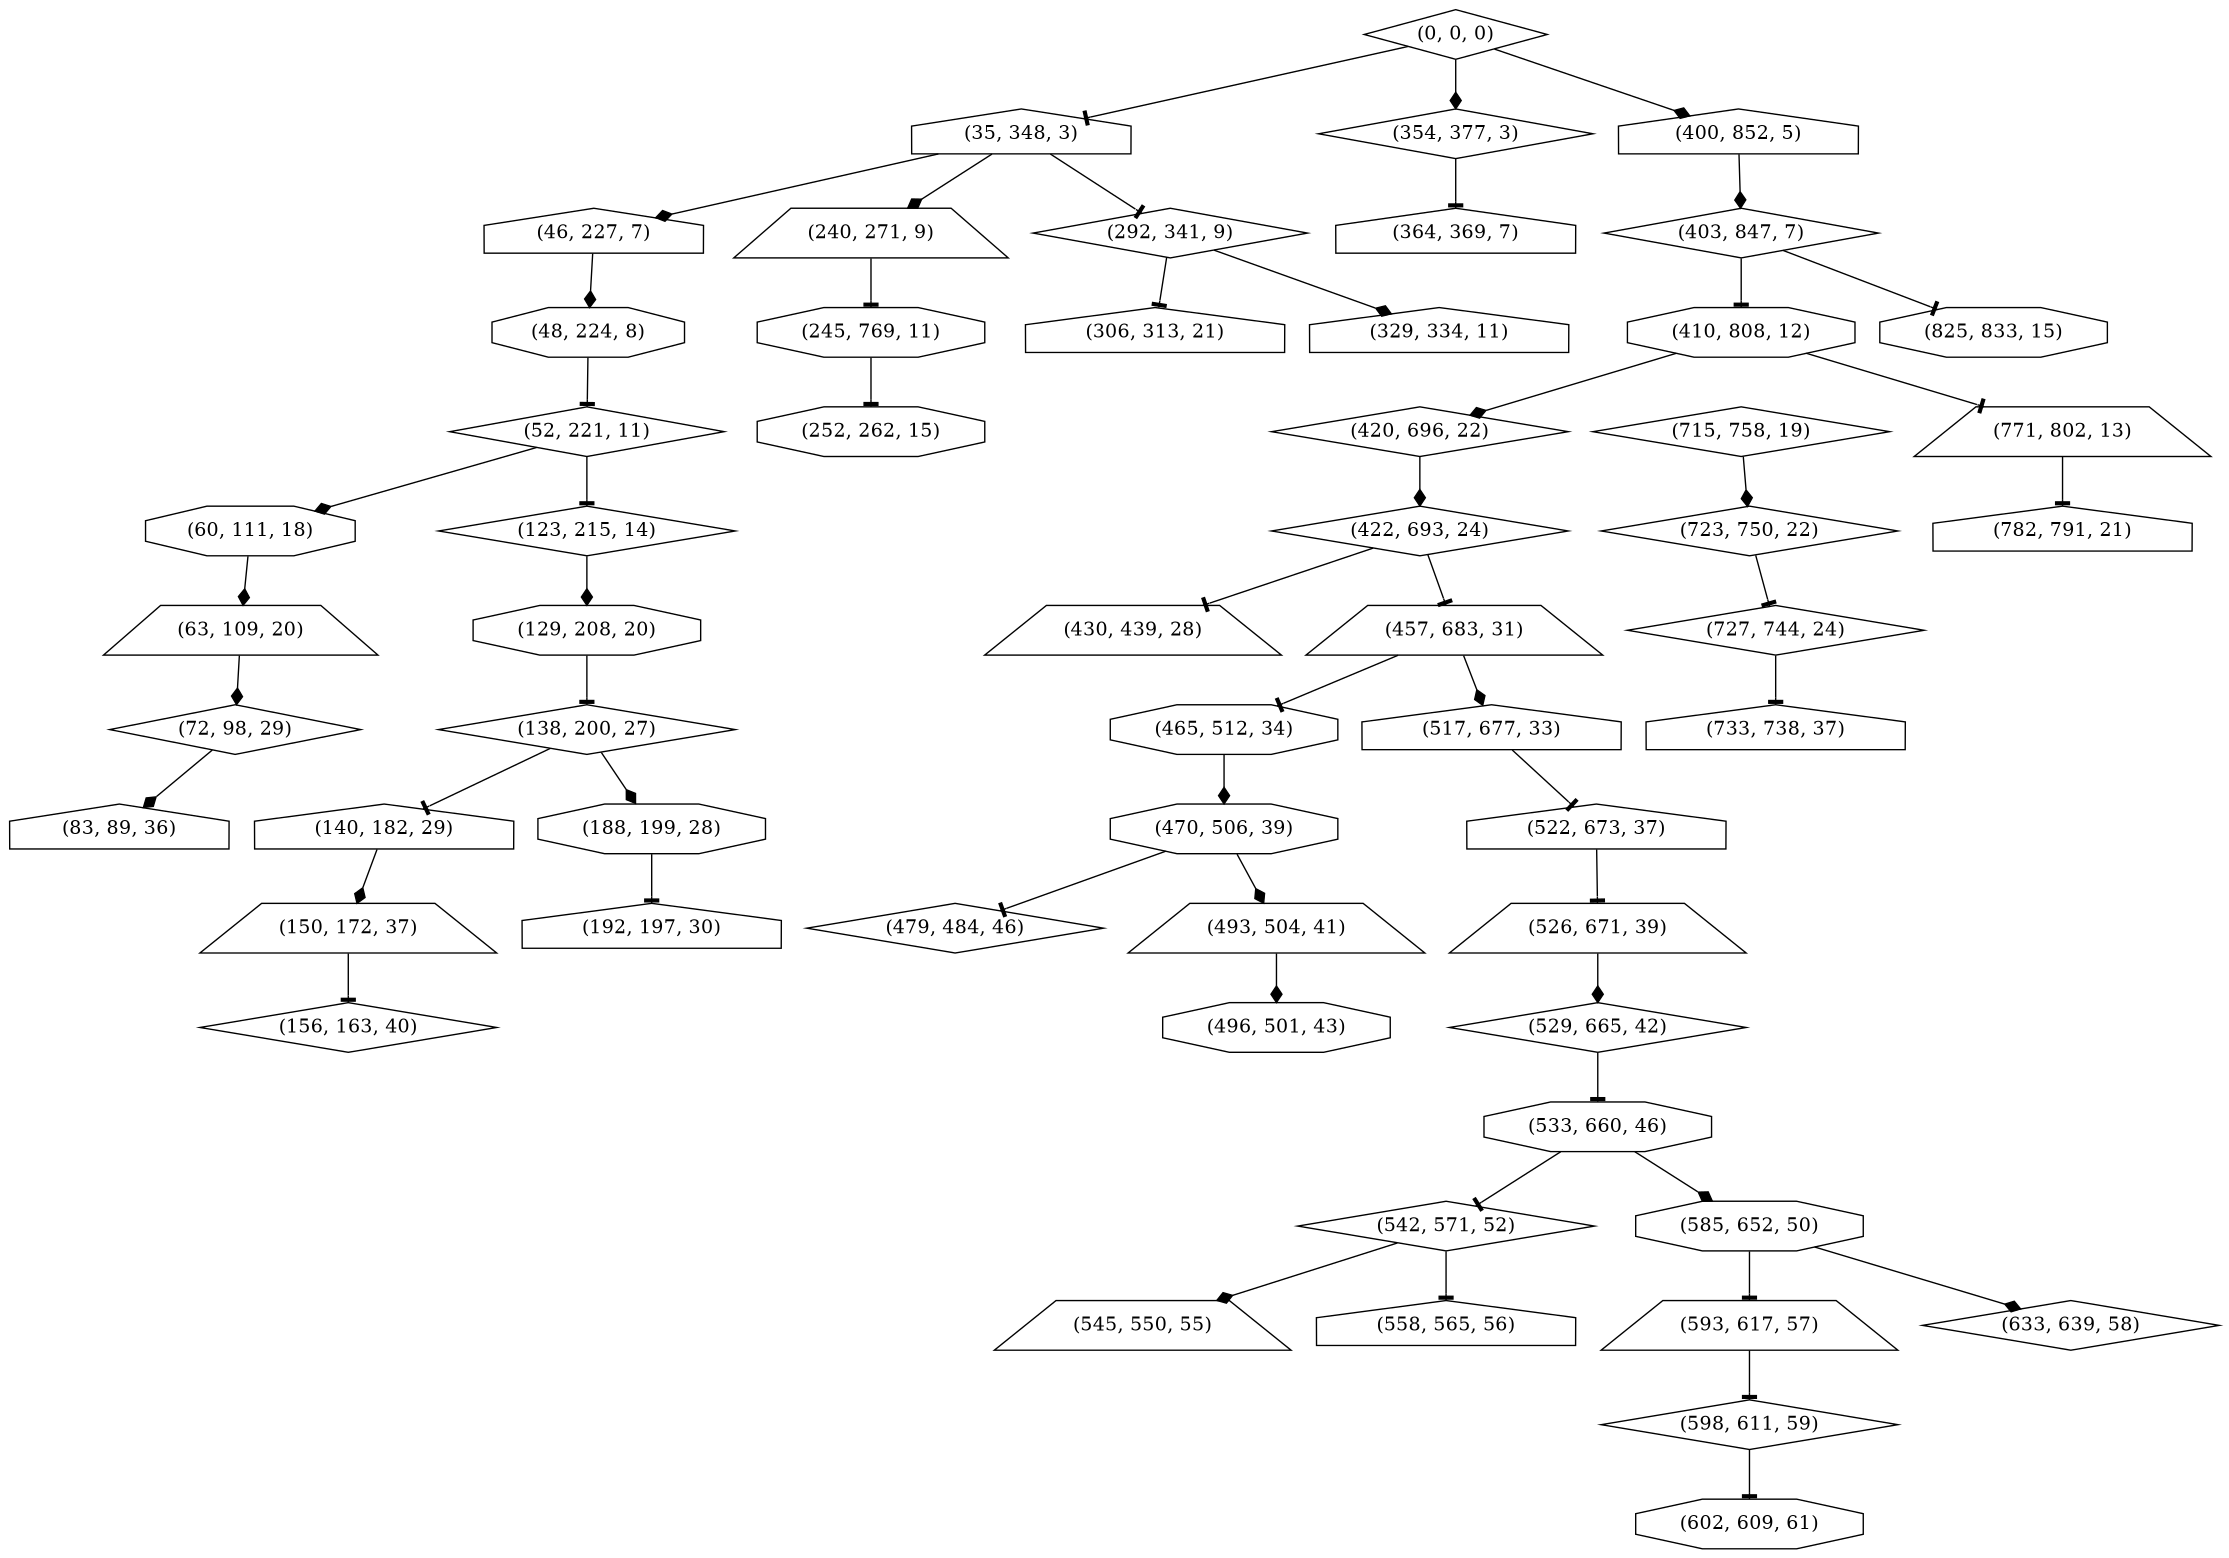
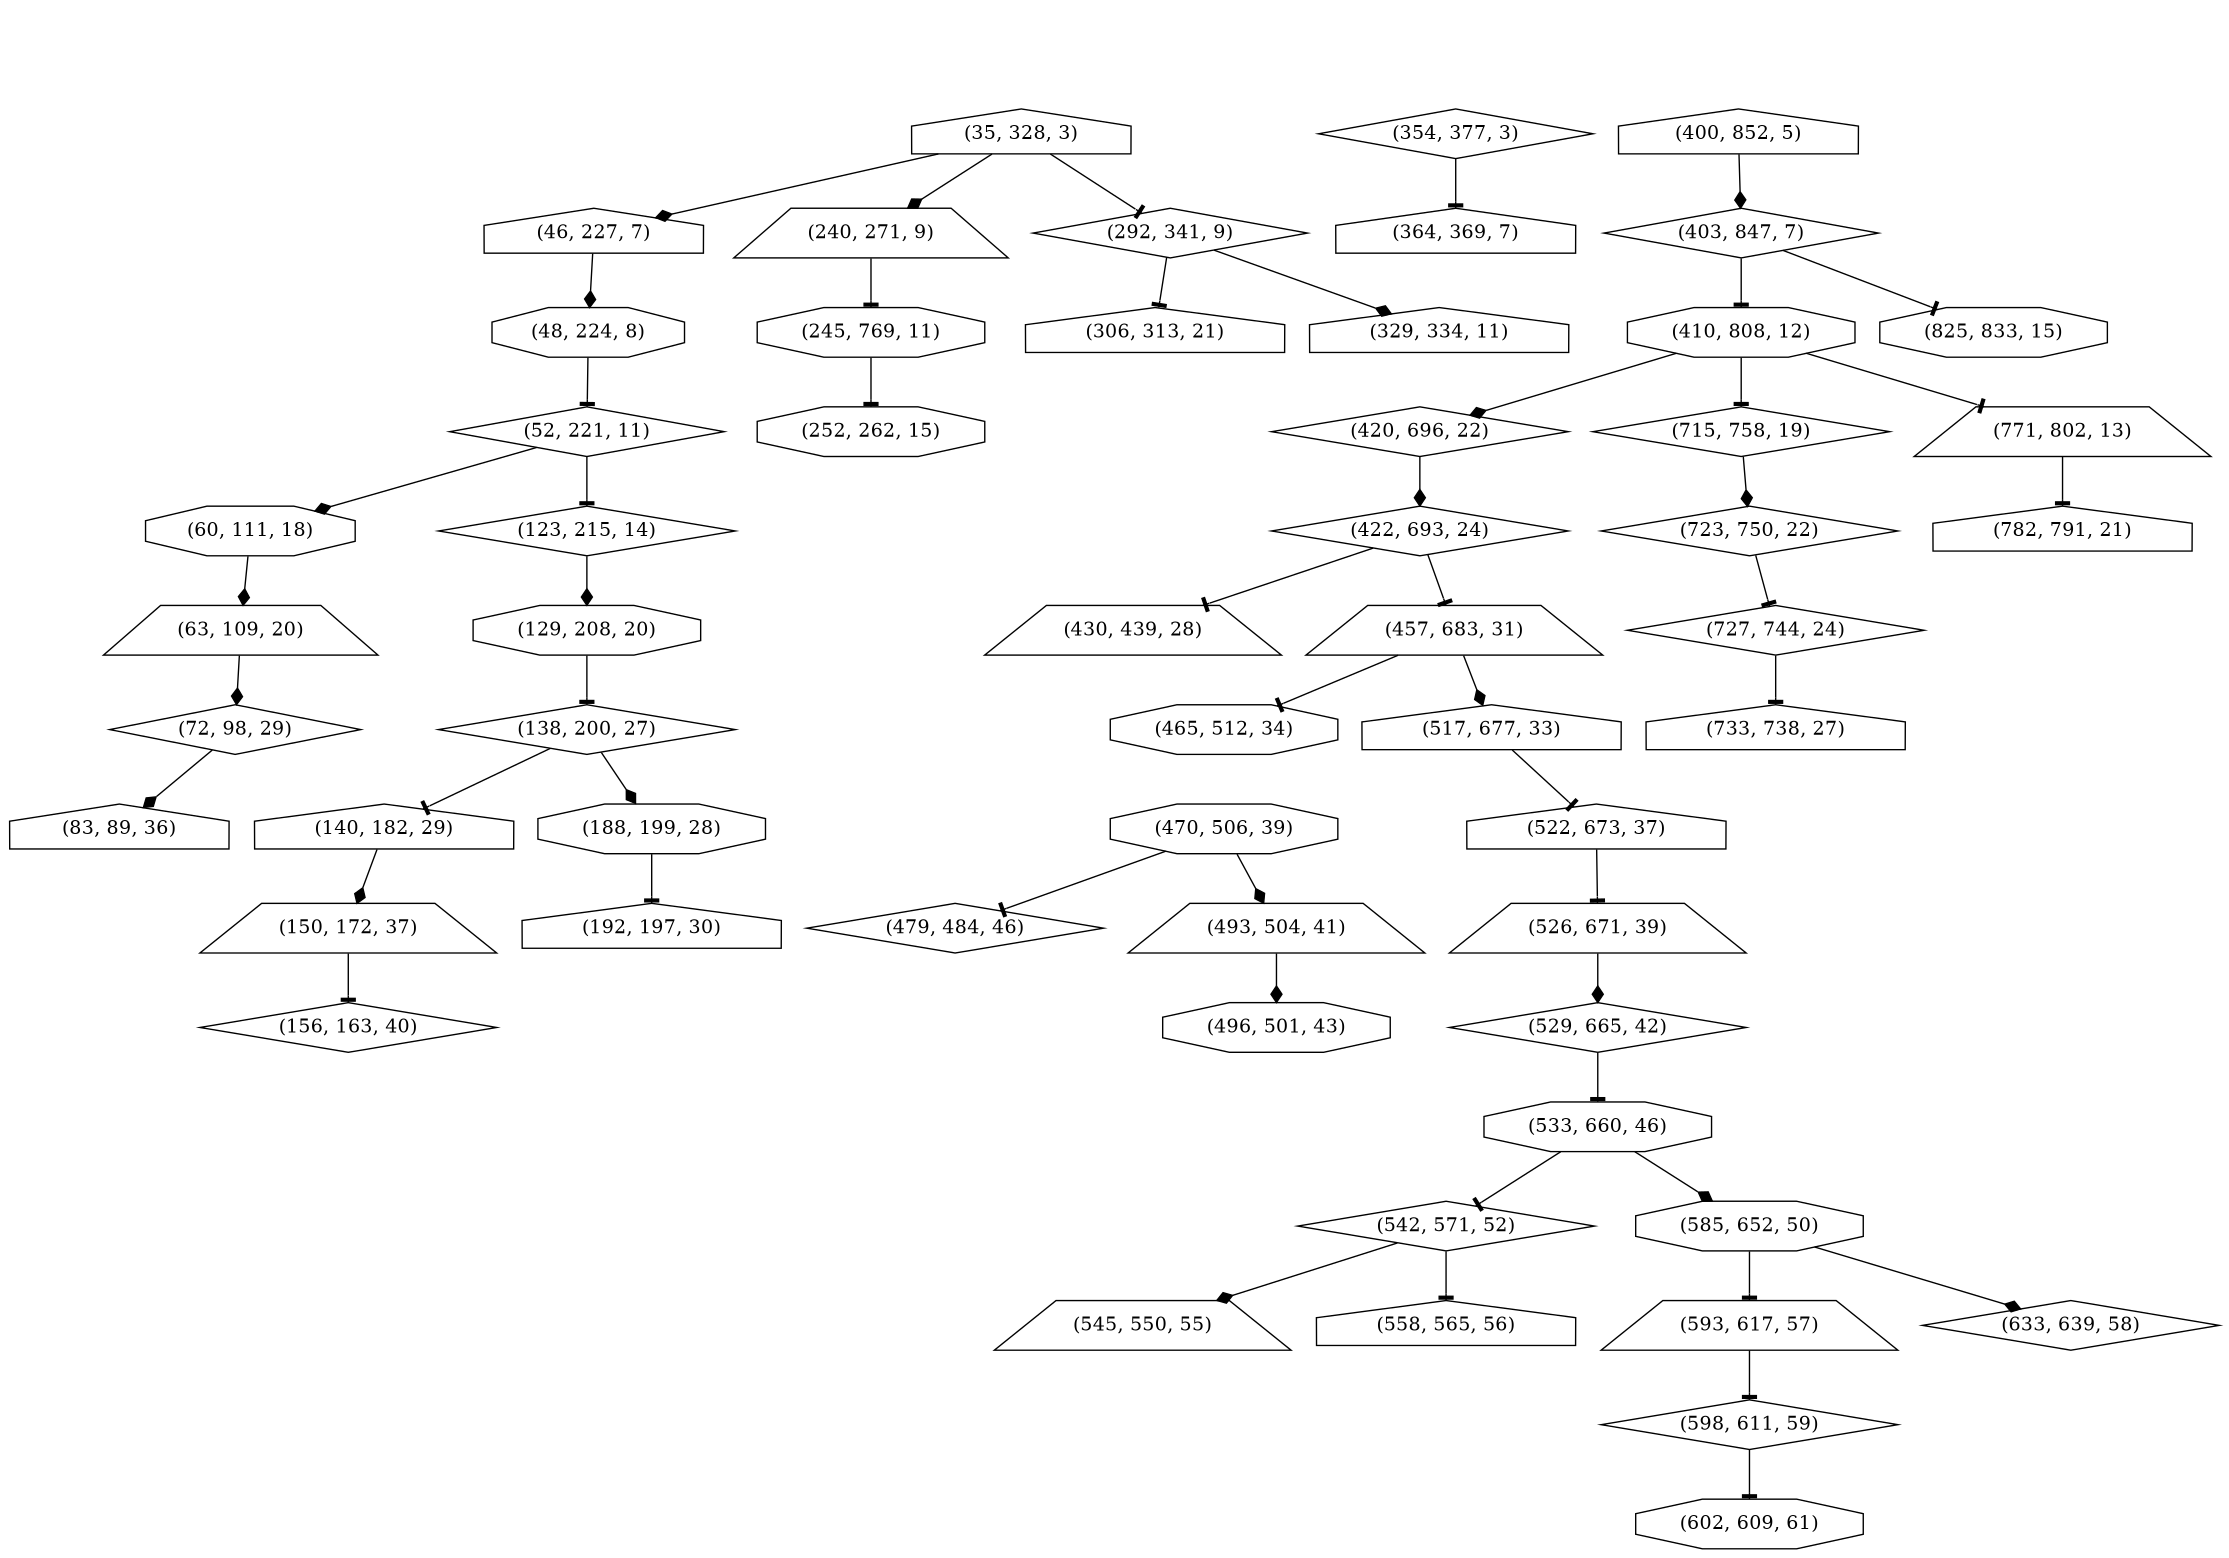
node "(0, 0, 0)": removed
node "(35, 348, 3)": label "(35, 348, 3)" -> "(35, 328, 3)"
edge "(410, 808, 12)" -> "(715, 758, 19)": added
node "(733, 738, 37)": label "(733, 738, 37)" -> "(733, 738, 27)"
edge "(465, 512, 34)" -> "(470, 506, 39)": removed
